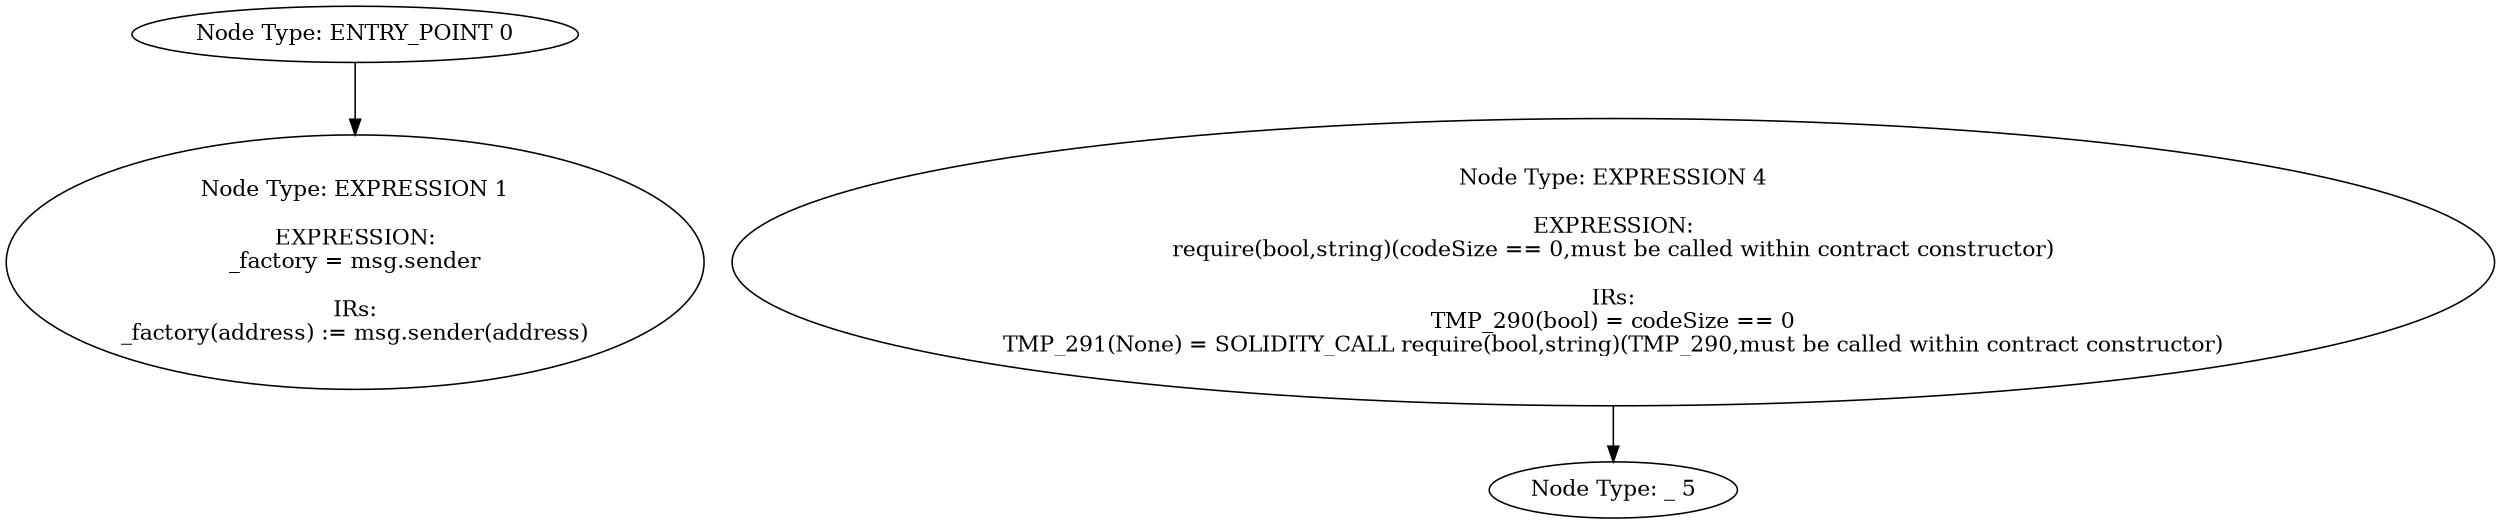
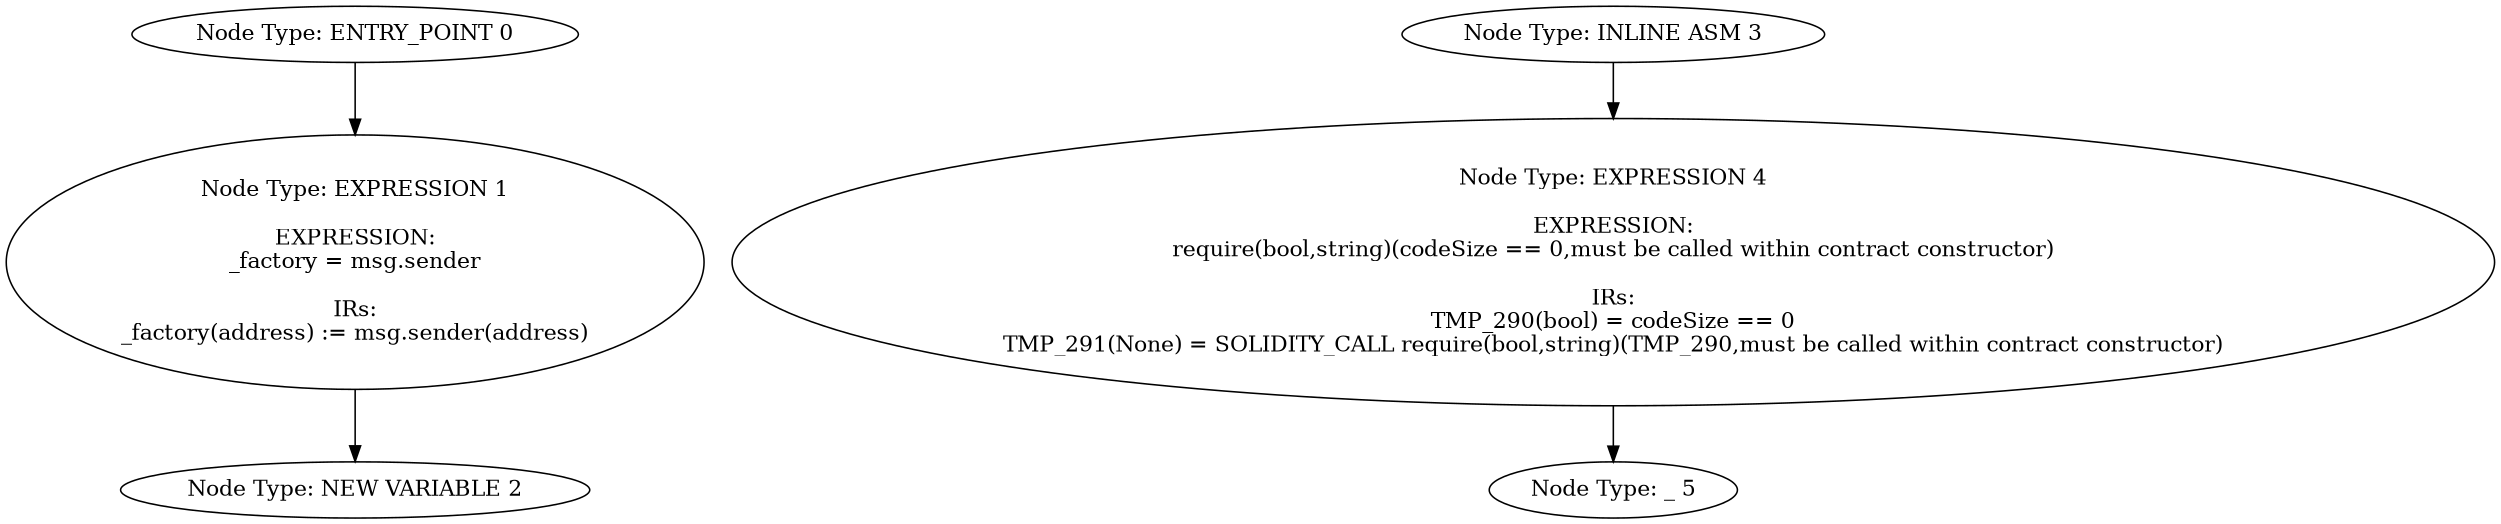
node "Node Type: INLINE ASM 3": added
node "Node Type: NEW VARIABLE 2": added
